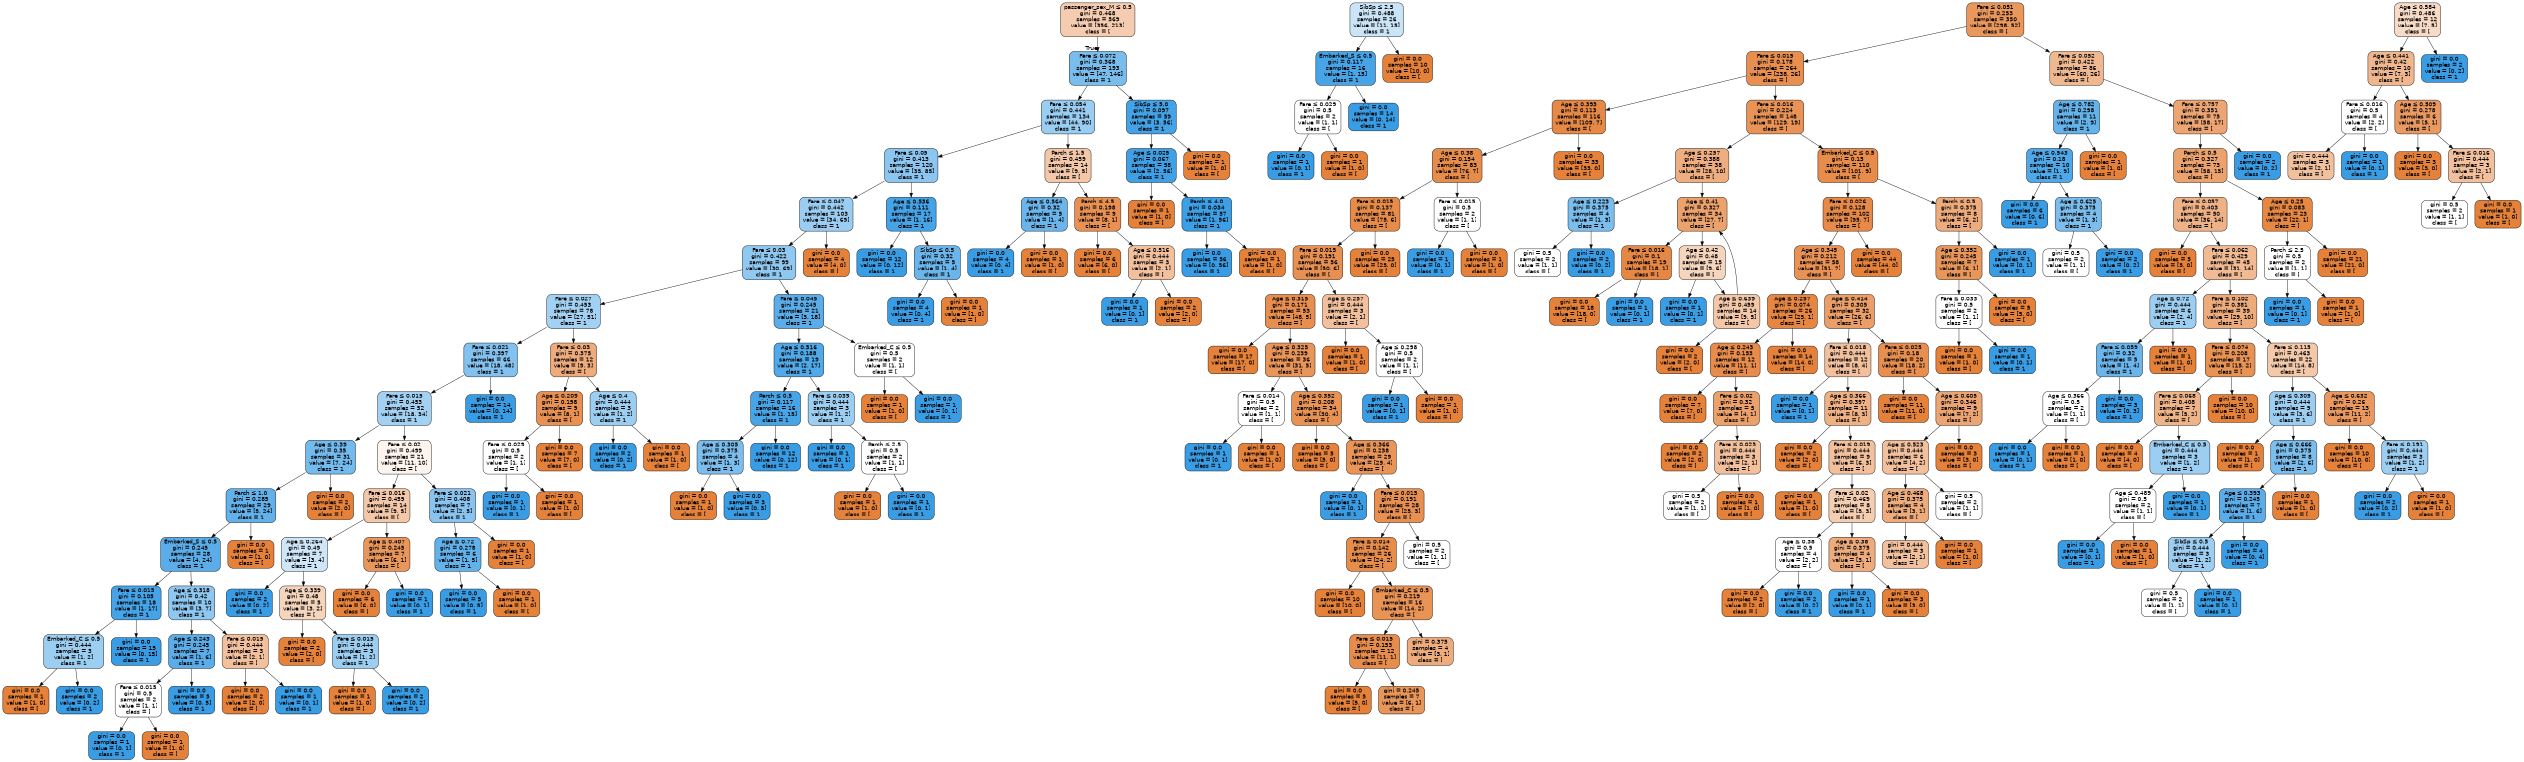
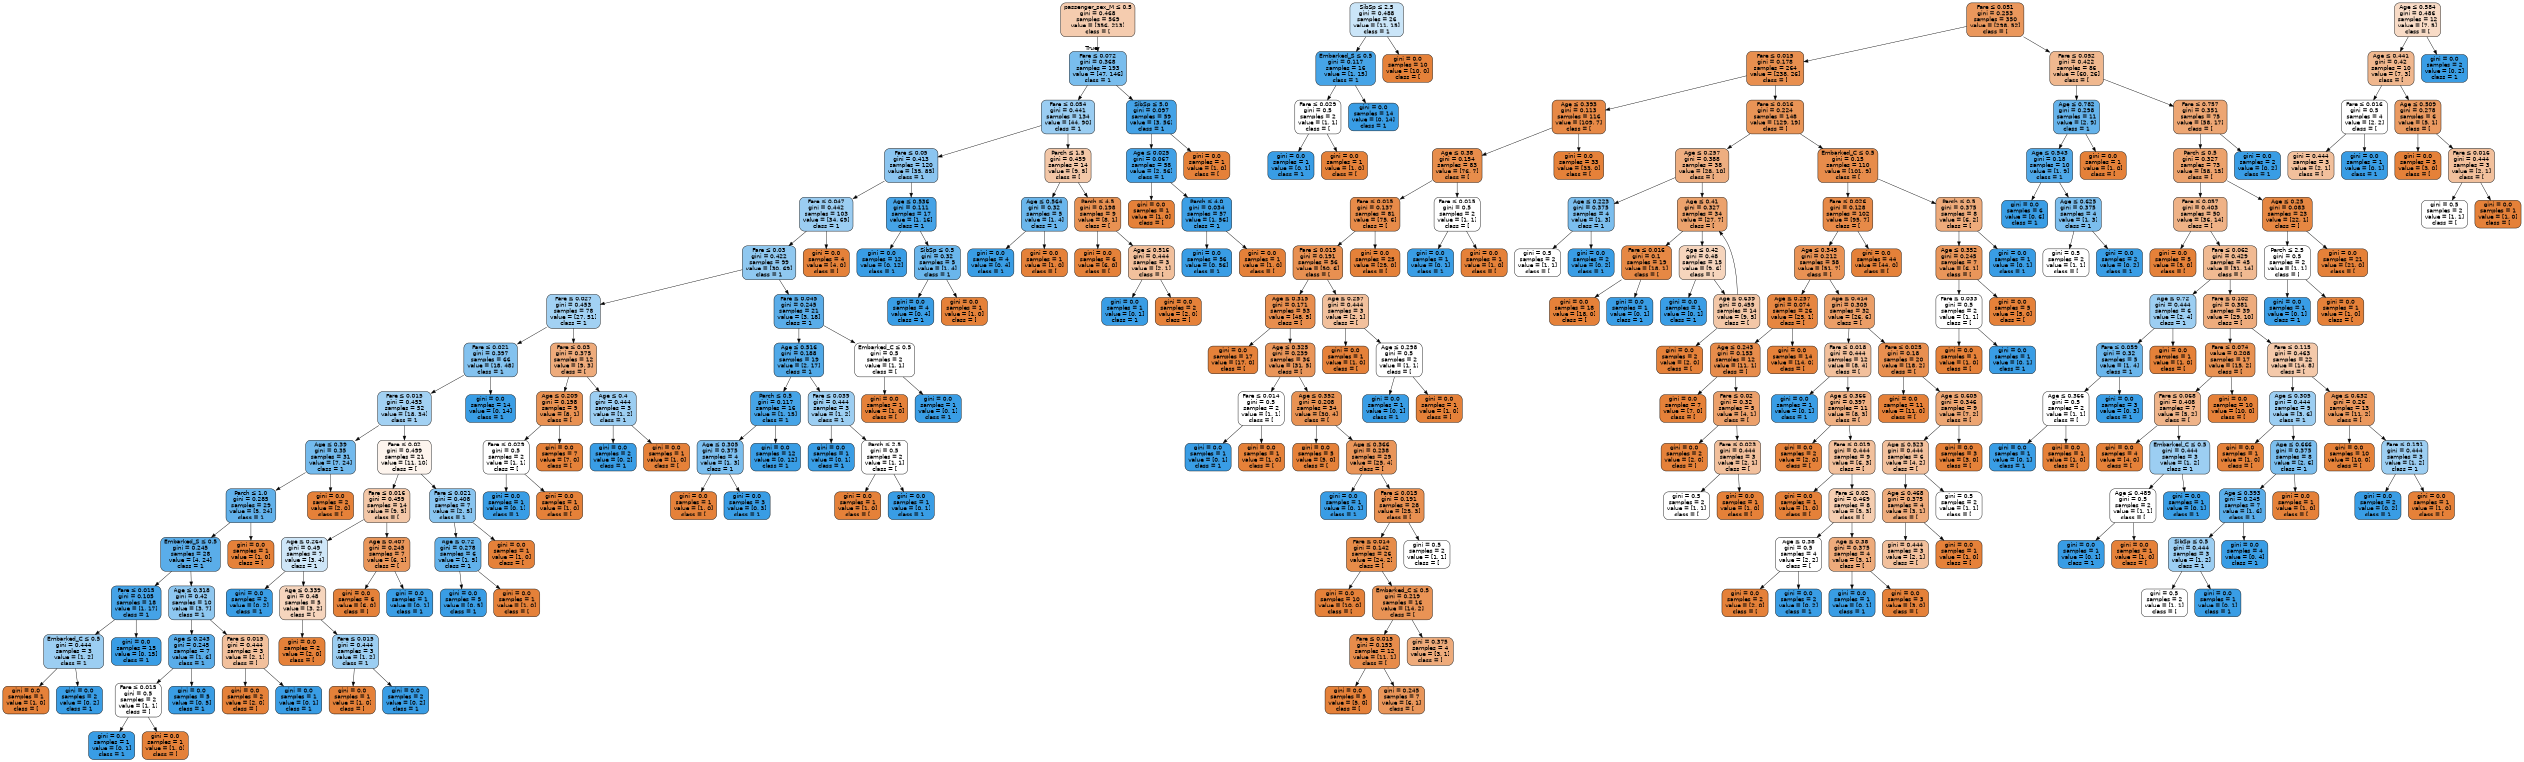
edge "Fare ≤ 0.052" -> "Age ≤ 0.782": added
node "Fare ≤ 0.074": text "gini = 0.208" -> "value = 0.208"
